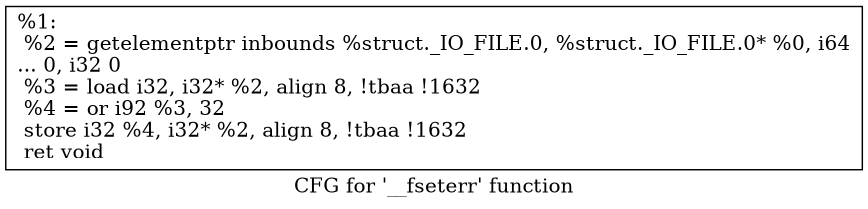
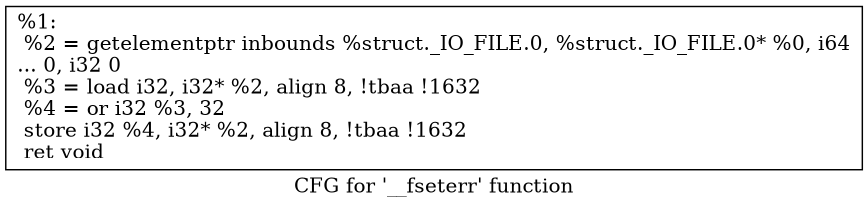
node "%1:": text "%4 = or i92 %3, 32" -> "%4 = or i32 %3, 32"
